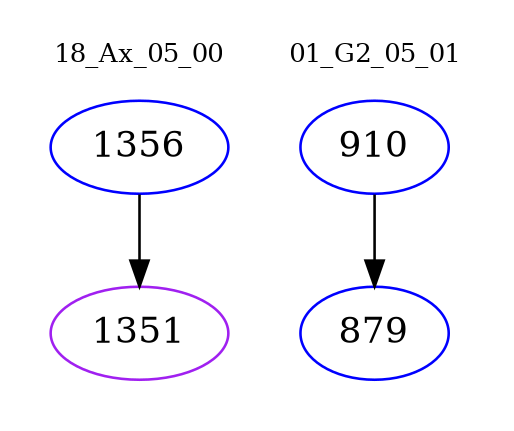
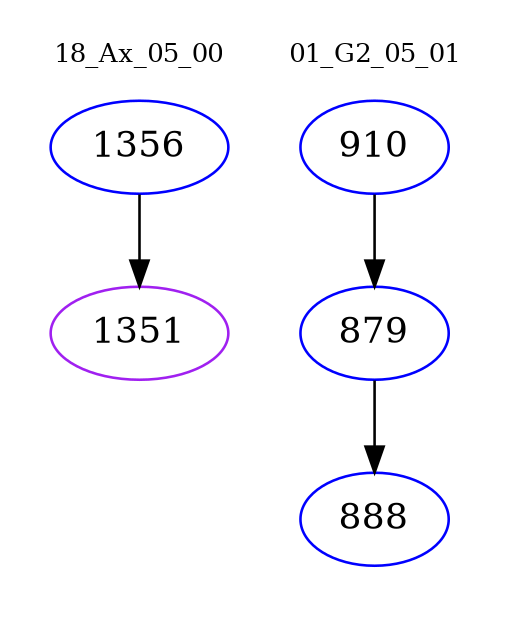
node "888": added
